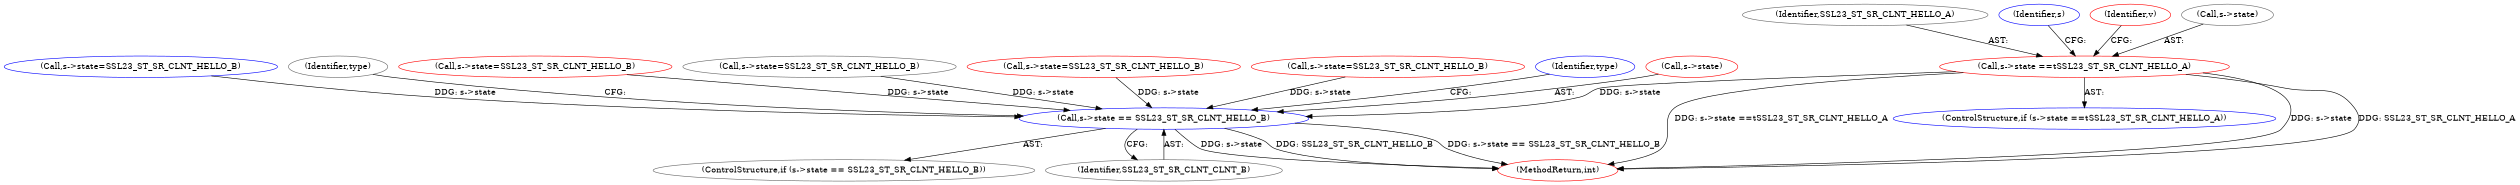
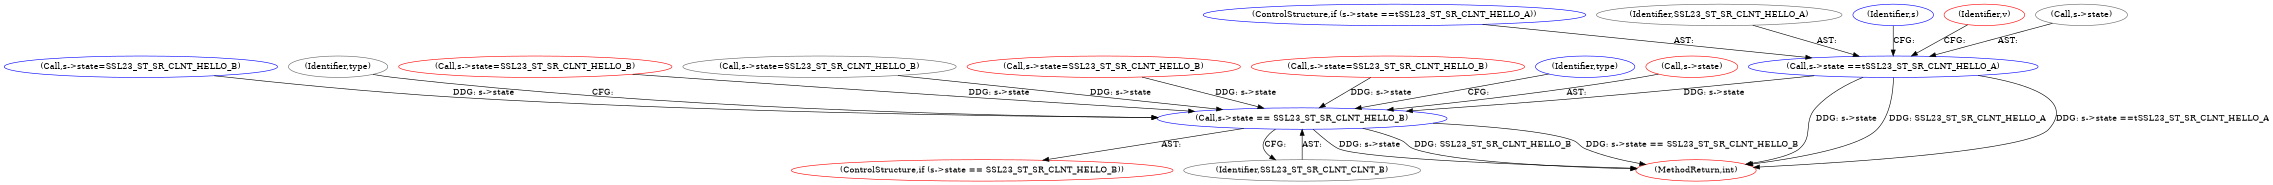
node "(Call,s->state ==tSSL23_ST_SR_CLNT_HELLO_A)": color red -> blue
edge "(Call,s->state ==tSSL23_ST_SR_CLNT_HELLO_A)" -> "(ControlStructure,if (s->state ==tSSL23_ST_SR_CLNT_HELLO_A))": reversed
node "(ControlStructure,if (s->state == SSL23_ST_SR_CLNT_HELLO_B))": color gray40 -> red
